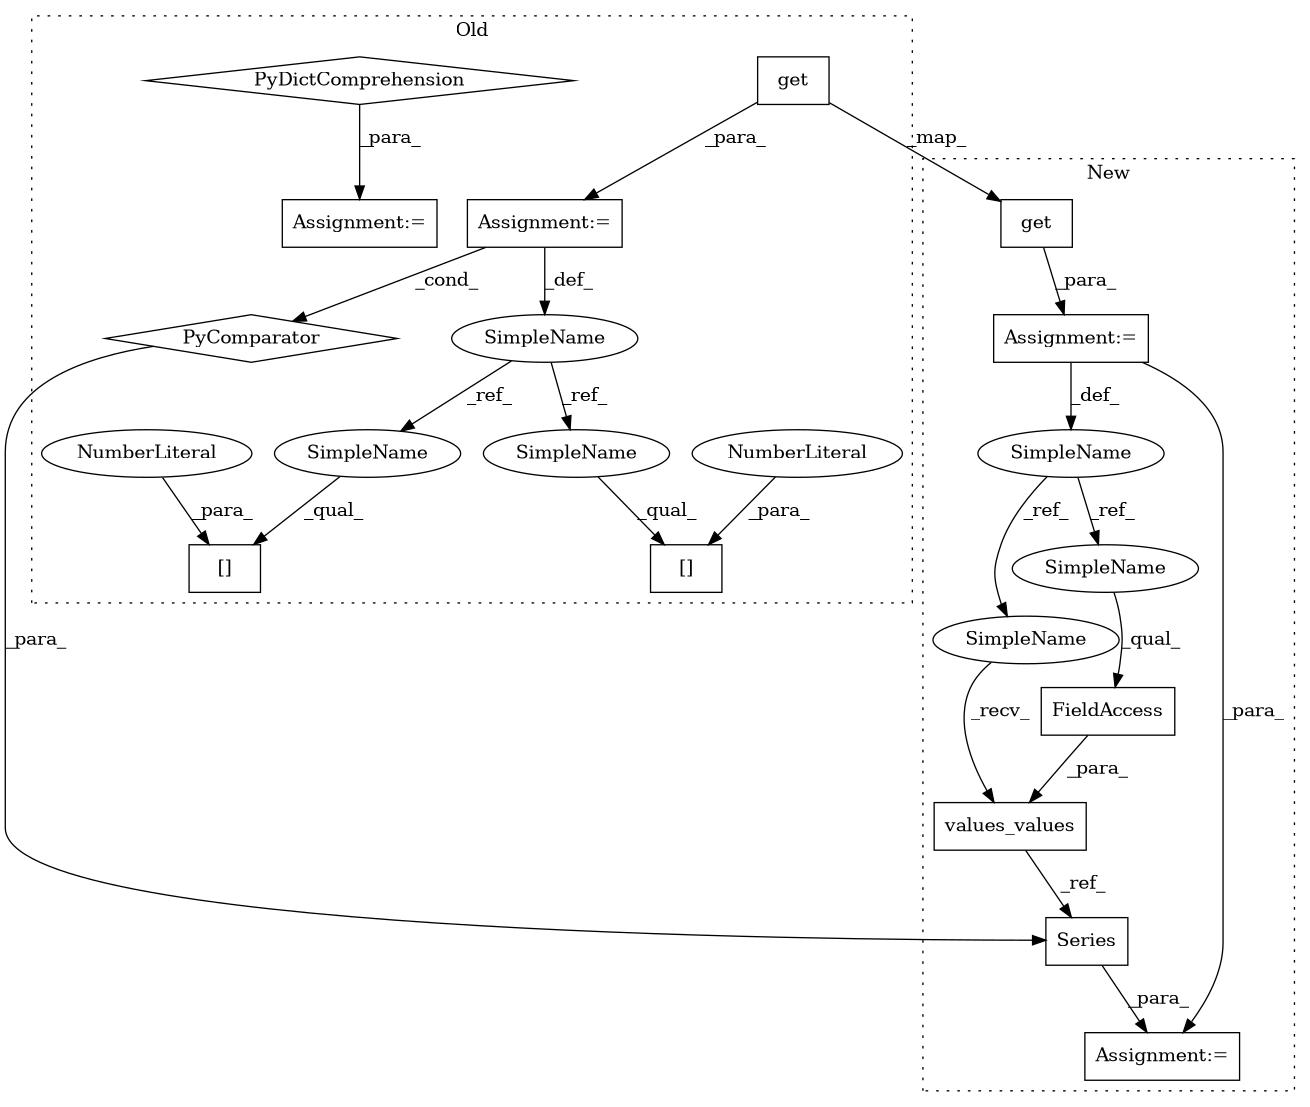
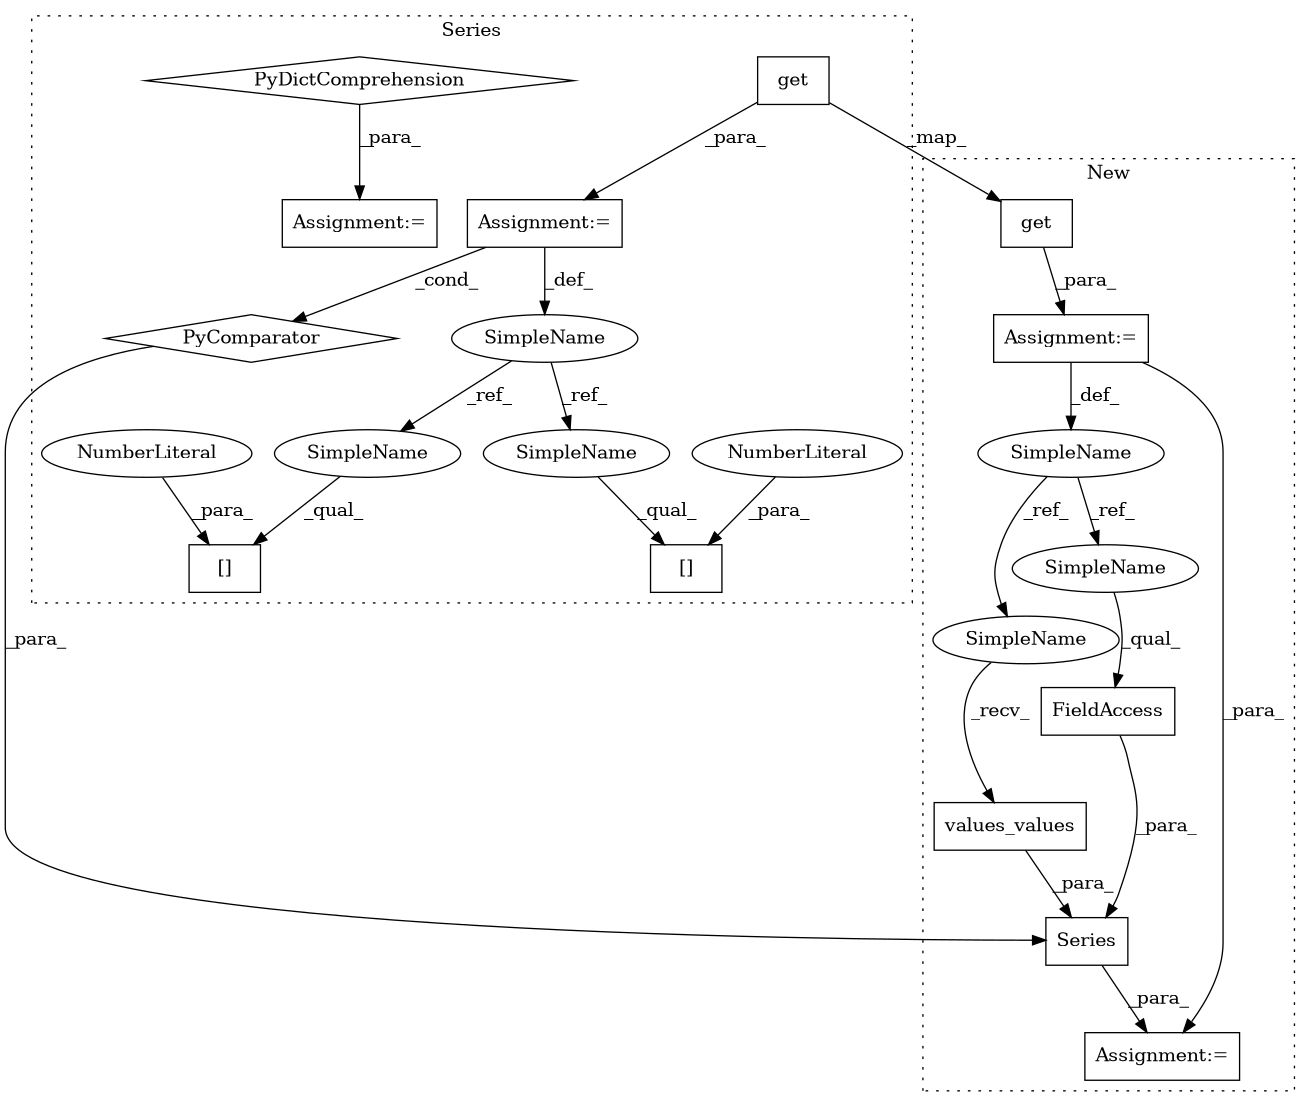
cluster "Old": label "Old" -> "Series"
edge "FieldAccess" -> "values_values": now "FieldAccess" -> "Series"
edge "values_values" -> "Series": label "_ref_" -> "_para_"
